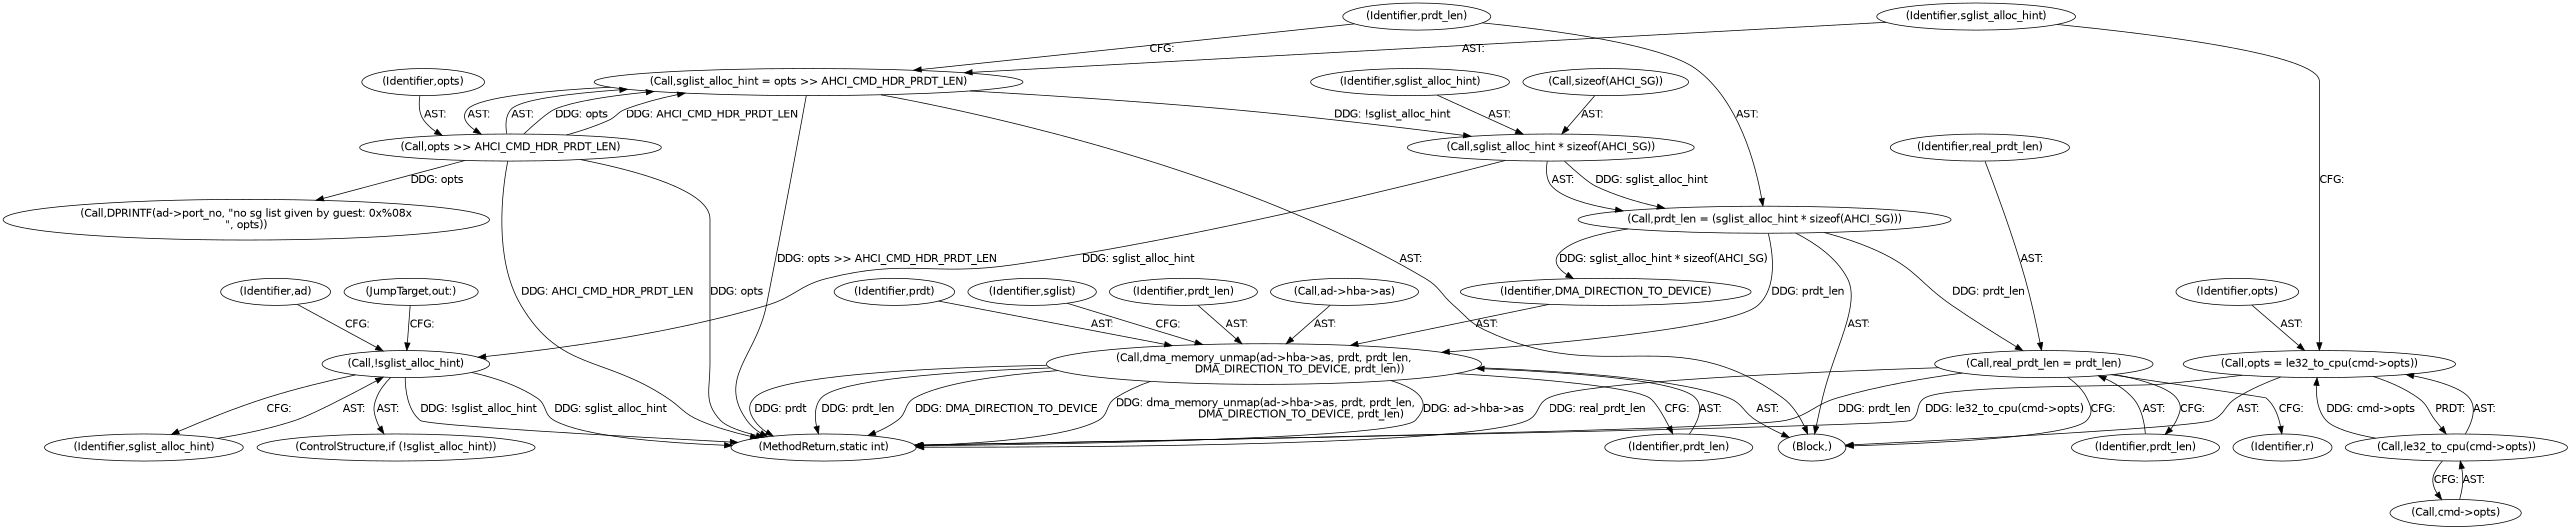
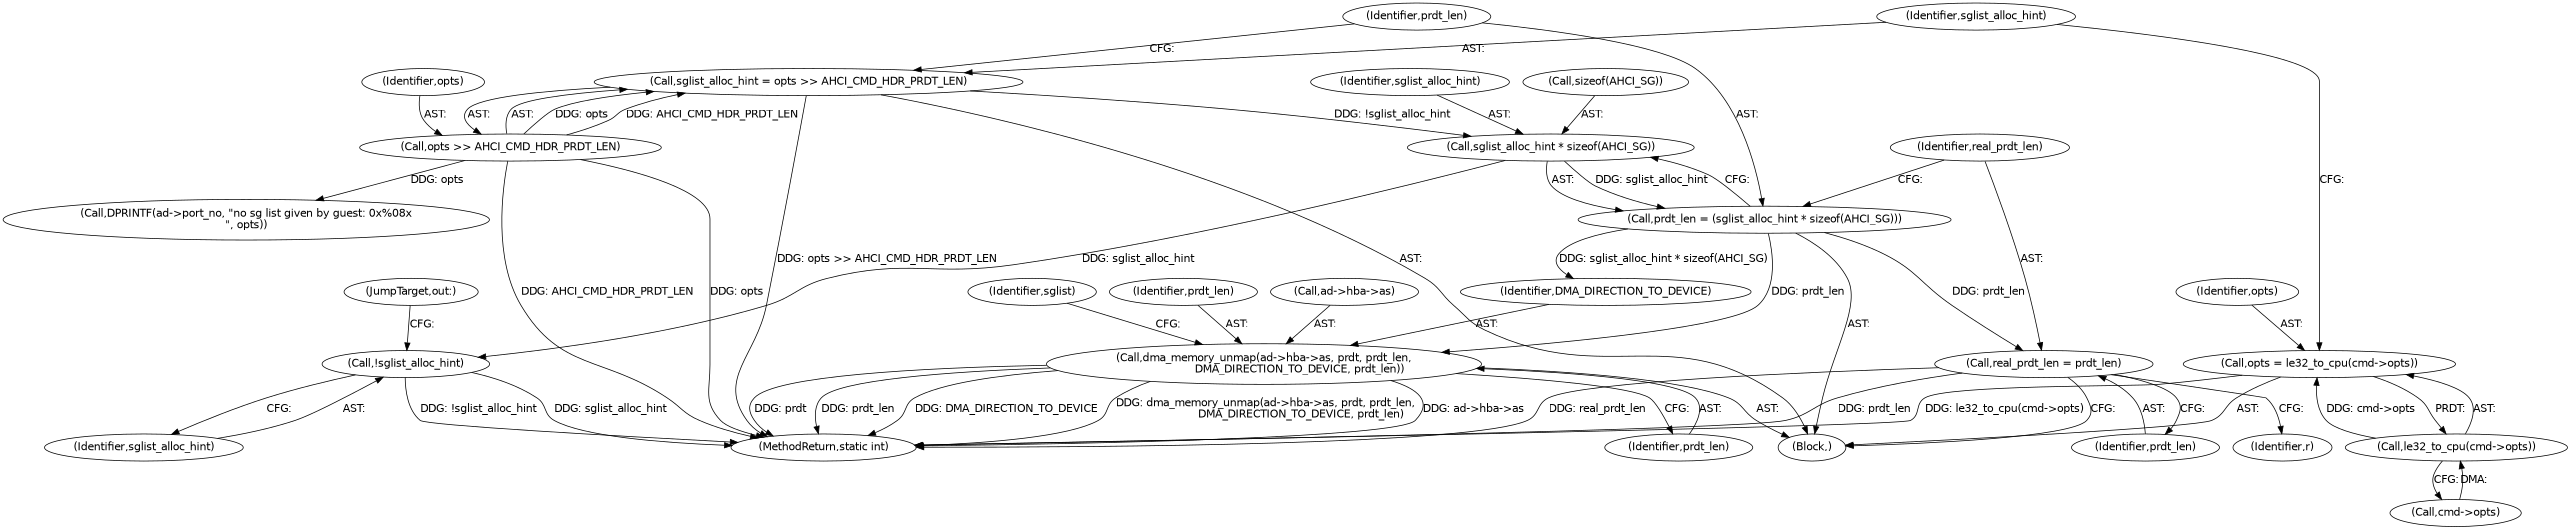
edge "(Call,prdt_len = (sglist_alloc_hint * sizeof(AHCI_SG)))" -> "(Call,sglist_alloc_hint * sizeof(AHCI_SG))": added, label "CFG:"
edge "(Identifier,real_prdt_len)" -> "(Call,prdt_len = (sglist_alloc_hint * sizeof(AHCI_SG)))": added, label "CFG:"
node "(Identifier,ad)": removed
node "(Identifier,prdt)": removed
node "(ControlStructure,if (!sglist_alloc_hint))": removed
edge "(Call,cmd->opts)" -> "(Call,le32_to_cpu(cmd->opts))": label "AST: " -> "DMA: "
